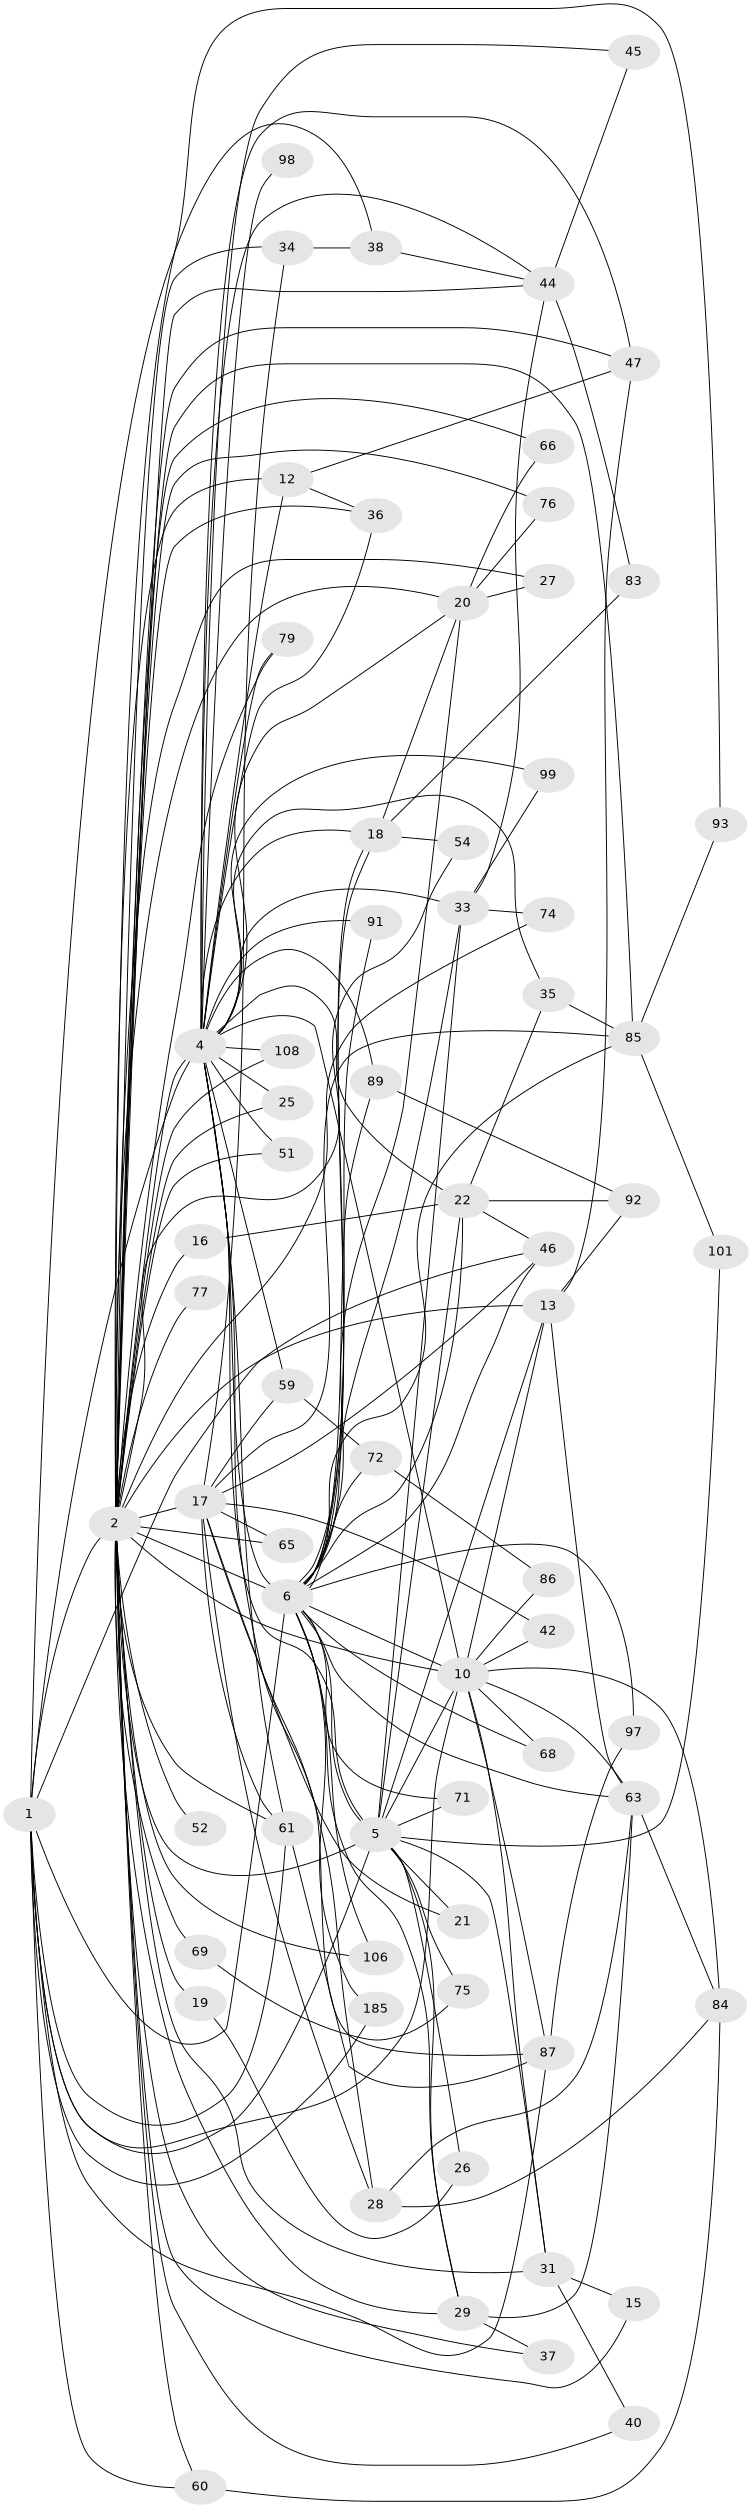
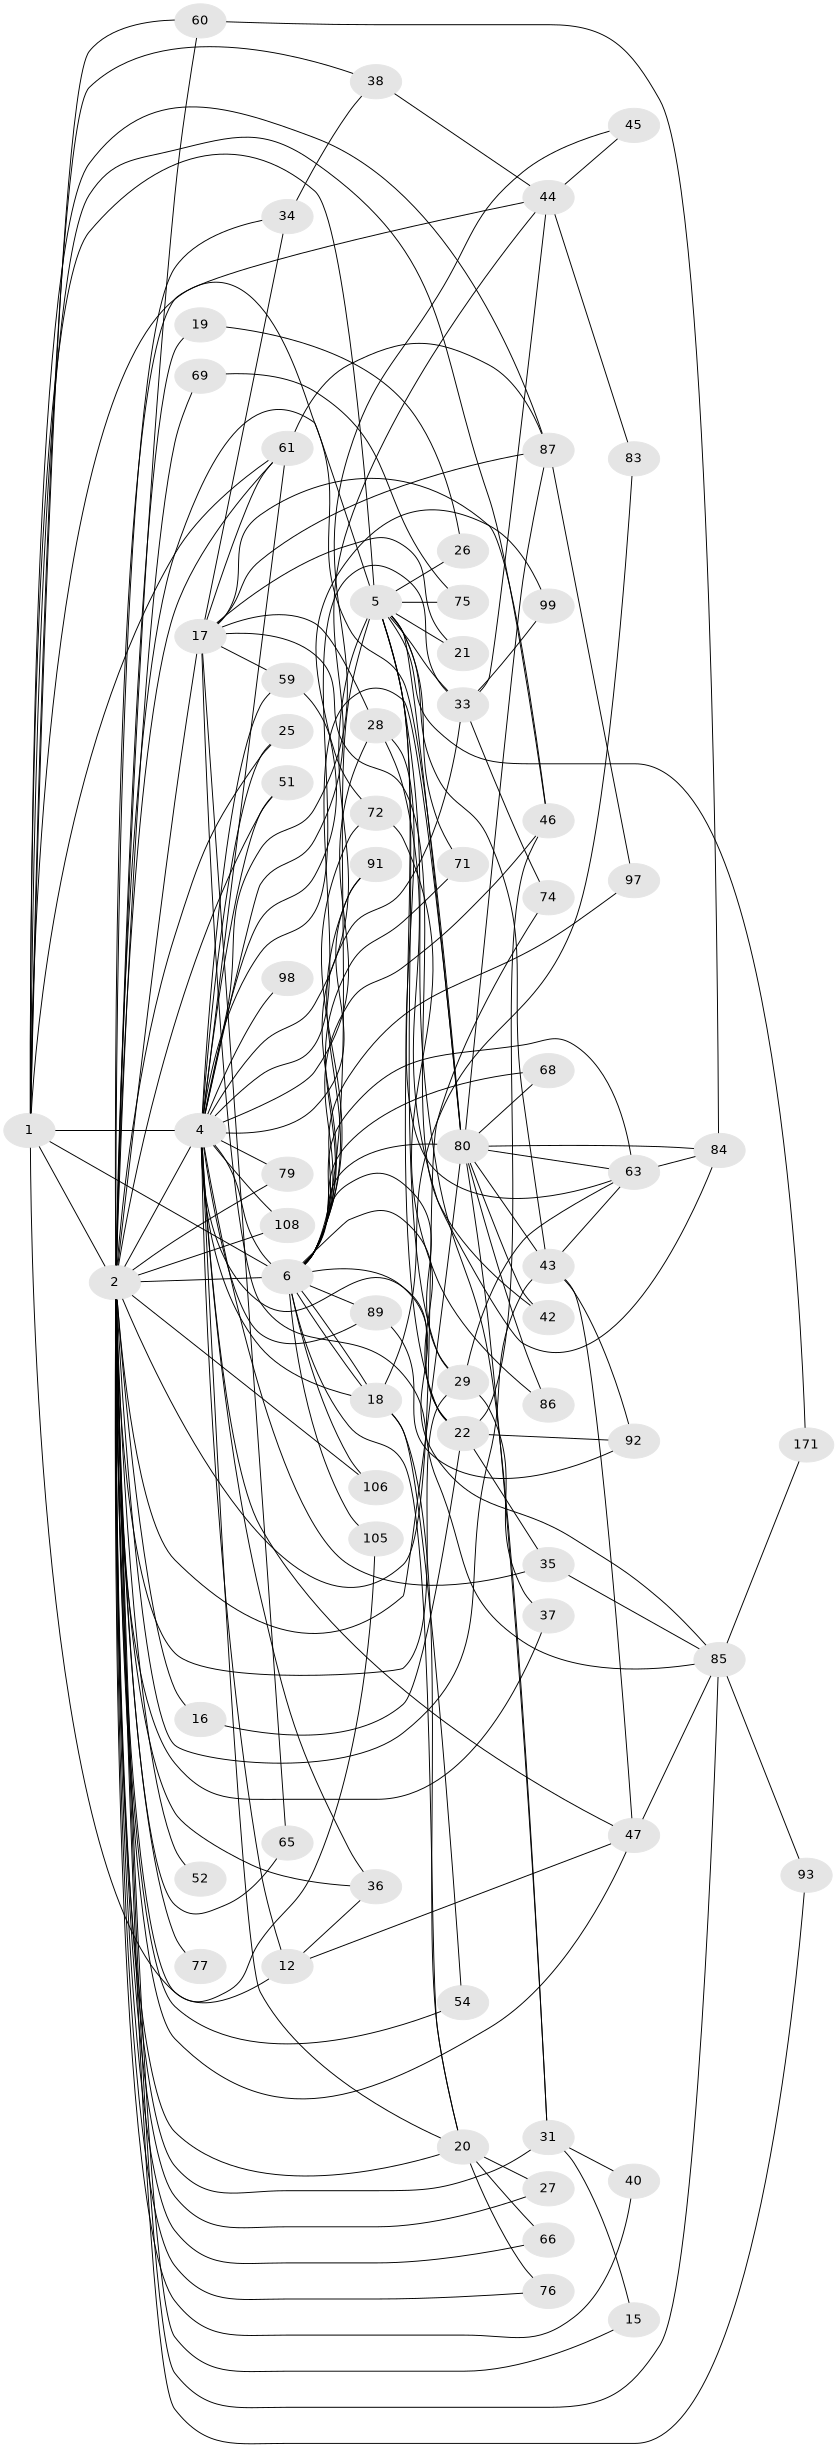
node "101": label "101" -> "171"
node "13": label "13" -> "43"
node "10": label "10" -> "80"
edge "85" -- "47": added
node "185": label "185" -> "105"
